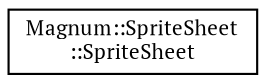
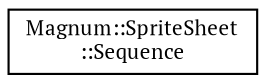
node "Magnum::SpriteSheet ::SpriteSheet": label "Magnum::SpriteSheet ::SpriteSheet" -> "Magnum::SpriteSheet ::Sequence"
